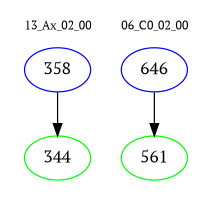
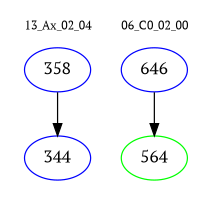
cluster "13_Ax_02_00": label "13_Ax_02_00" -> "13_Ax_02_04"
node "344": color green -> blue
node "561": label "561" -> "564"
